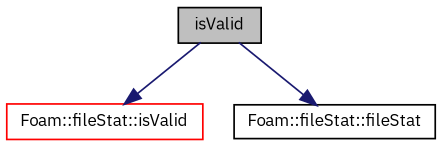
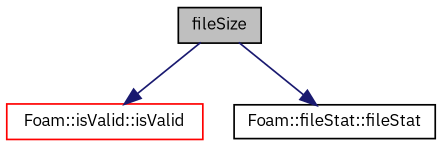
node "isValid": label "isValid" -> "fileSize"
node "Foam::fileStat::isValid": label "Foam::fileStat::isValid" -> "Foam::isValid::isValid"
